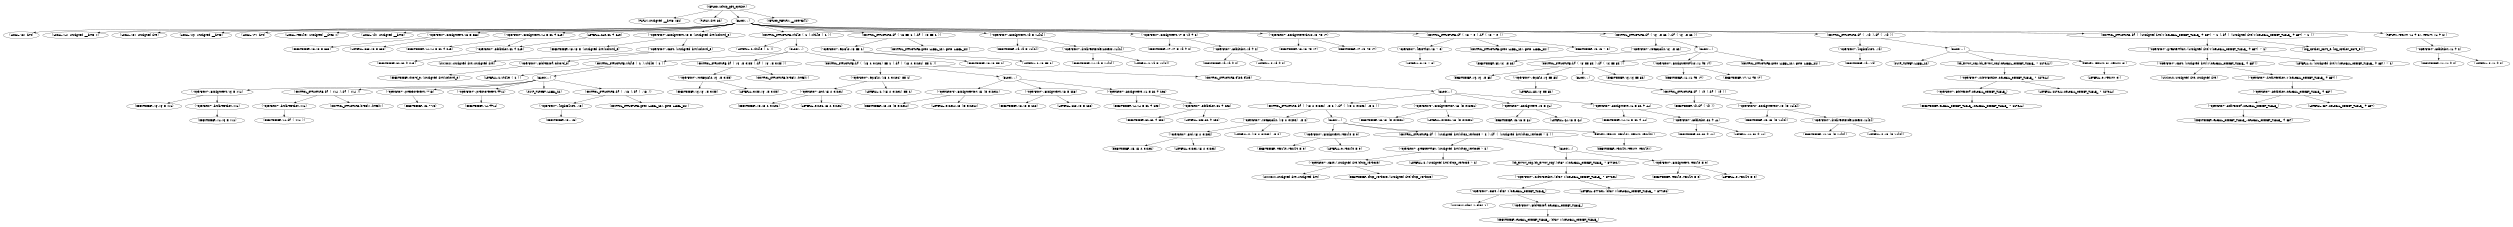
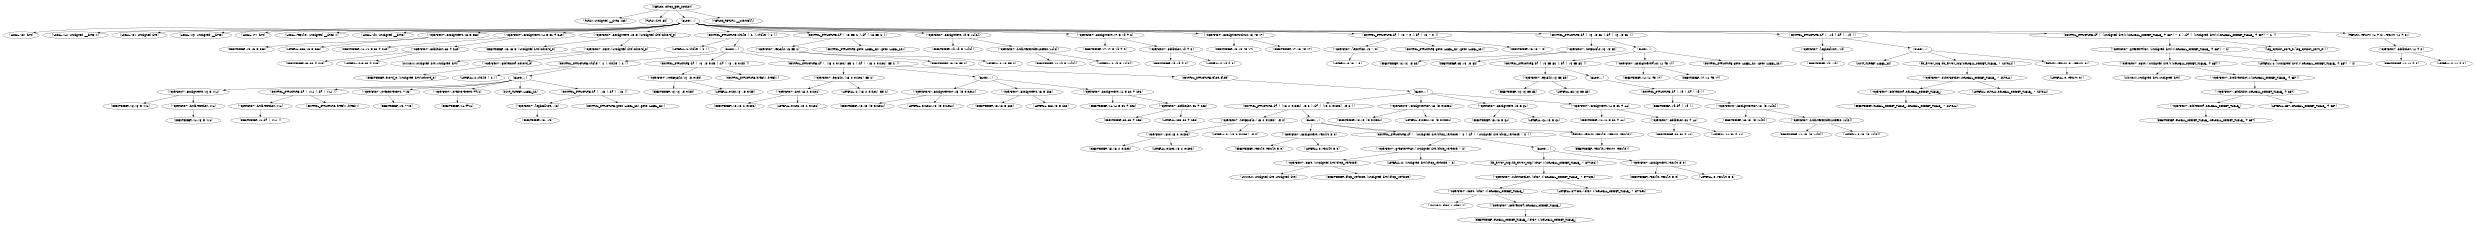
edge "(LITERAL,240,a1 + 240)" -> "(<operator>.addition,a1 + 240)": reversed
edge "(CONTROL_STRUCTURE,if ( v6 == 52 ),if ( v6 == 52 ))" -> "(IDENTIFIER,v6,v6 != a2)": now "(<operator>.notEquals,v6 != a2)" -> "(IDENTIFIER,v6,v6 != a2)"
edge "(CONTROL_STRUCTURE,if ( v6 == 52 ),if ( v6 == 52 ))" -> "(IDENTIFIER,v6,v6 == 52)": now "(<operator>.equals,v6 == 52)" -> "(IDENTIFIER,v6,v6 == 52)"
